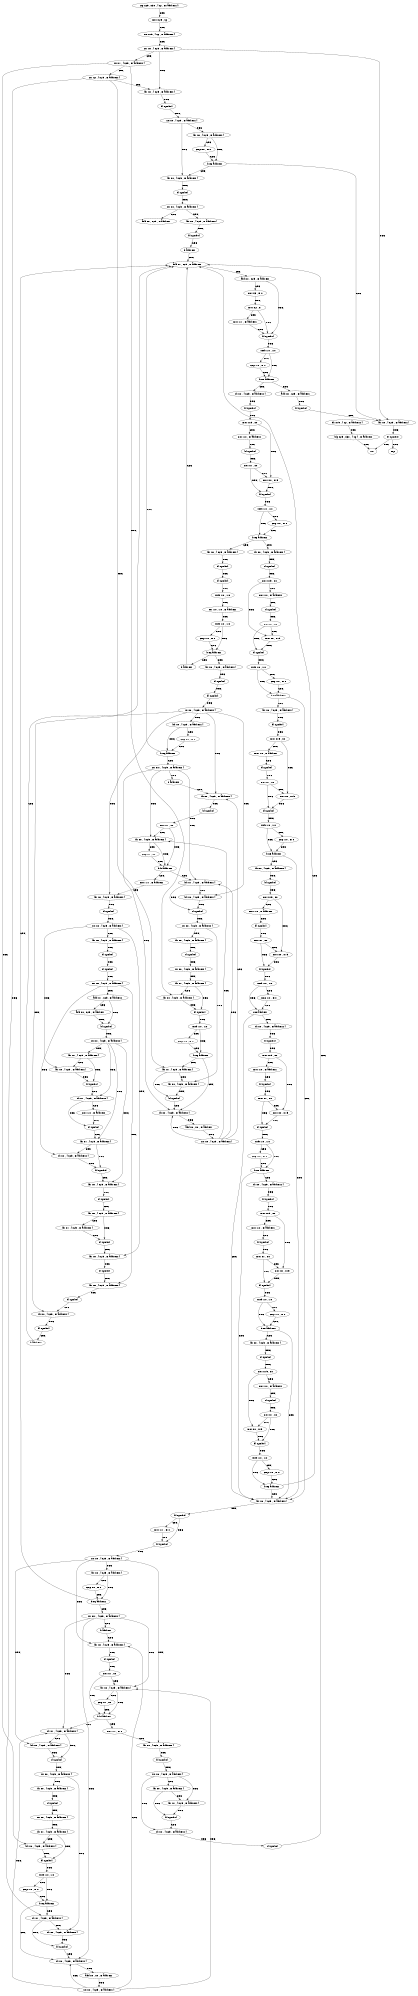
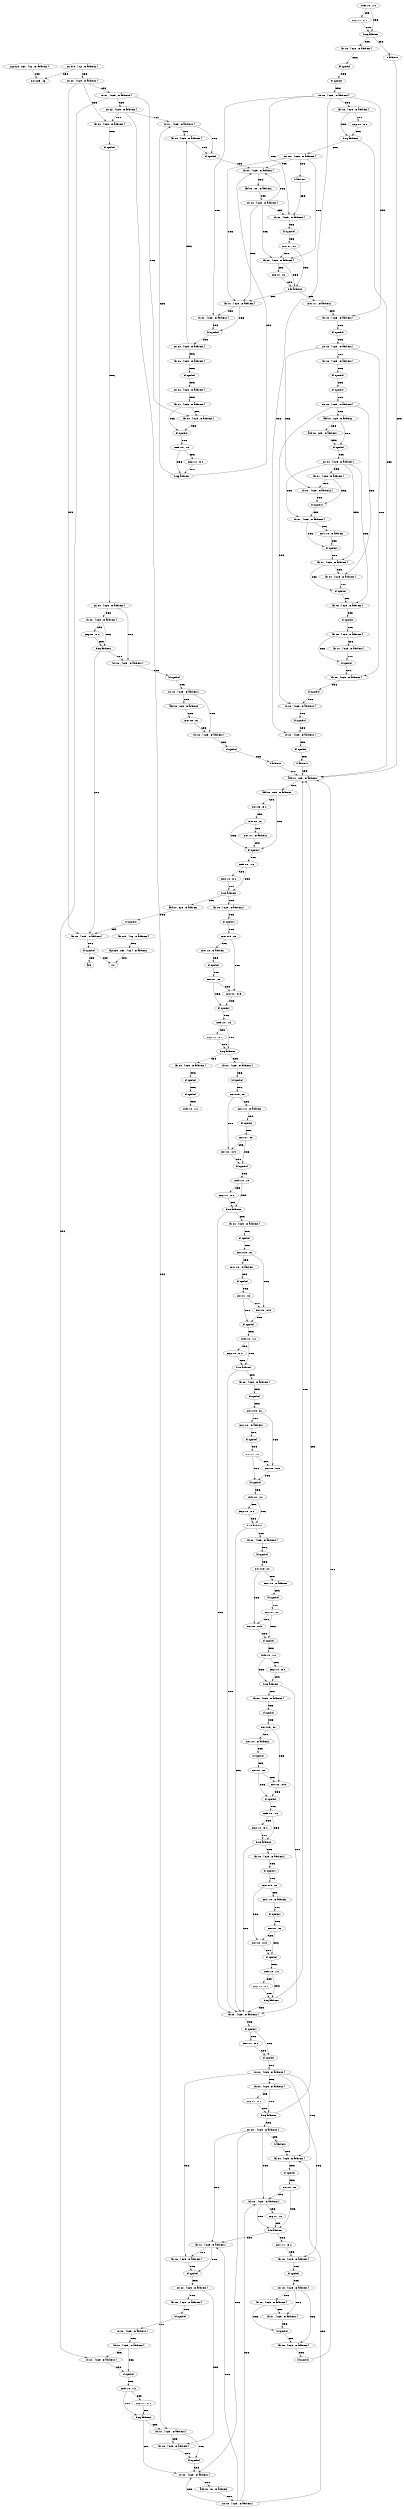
edge "stp x29 , x30 , [ sp , #- address ]!" -> "mov x29 , sp": label "CFG" -> "DFG"
edge "mov x29 , sp" -> "str x19 , [ sp , # address ]": reversed
node "nop": label "nop" -> "add"
node "eor w0 , w0 , # address": removed
node "mov x8 , x0": added
